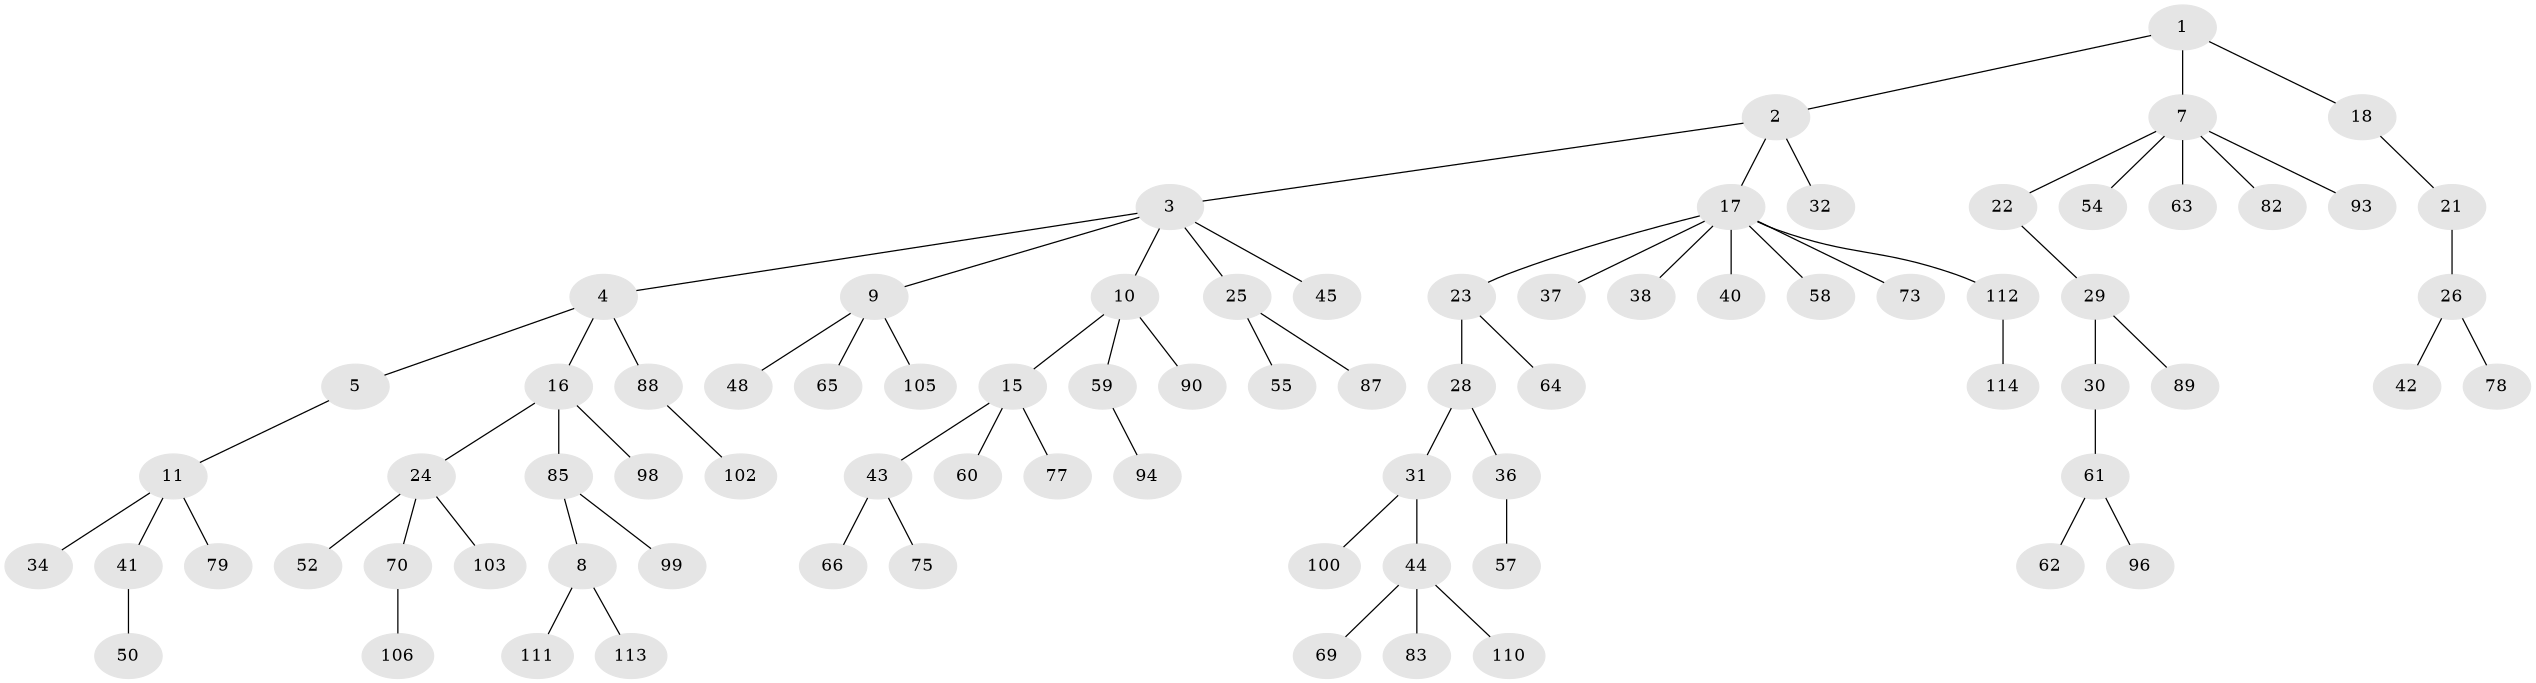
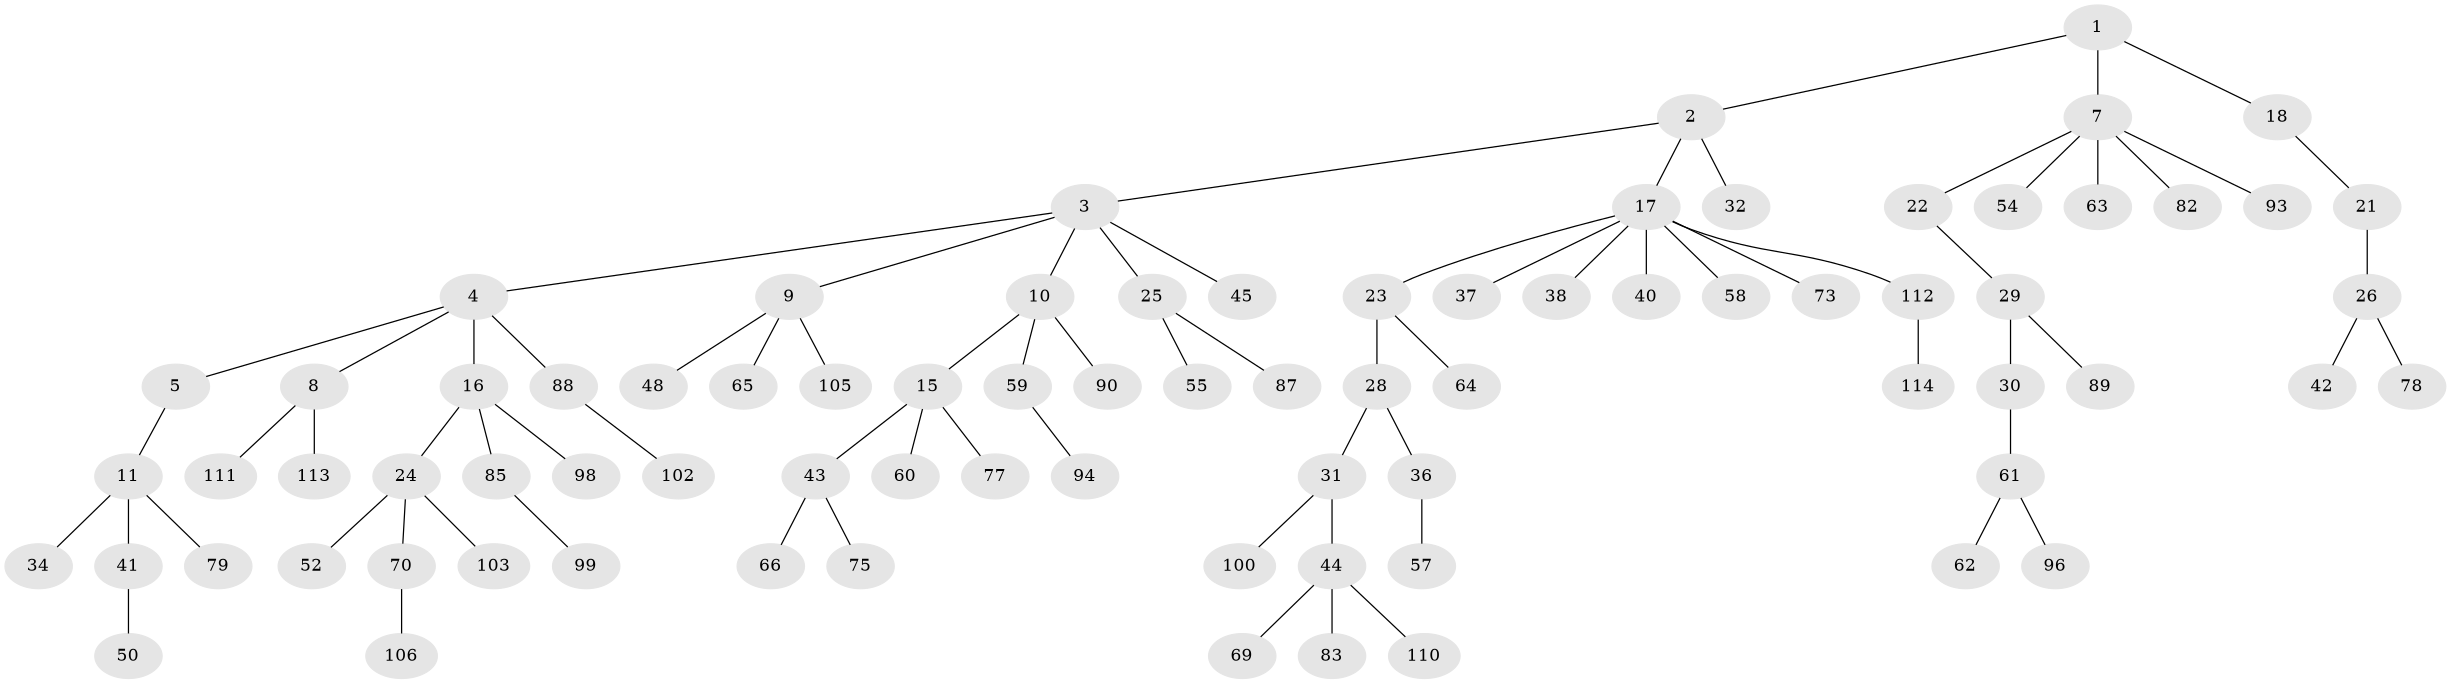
edge "85" -- "8": now "4" -- "8"
